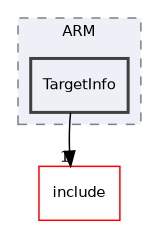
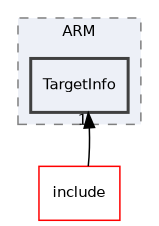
edge "TargetInfo" -> "include": reversed
